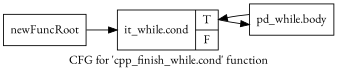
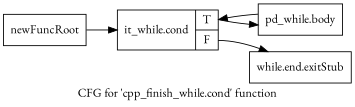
node "while.end.exitStub": added
